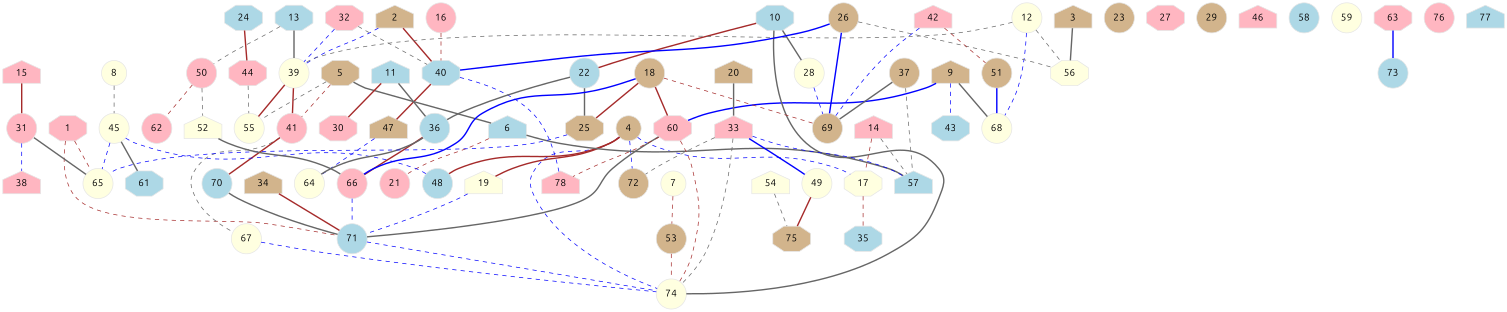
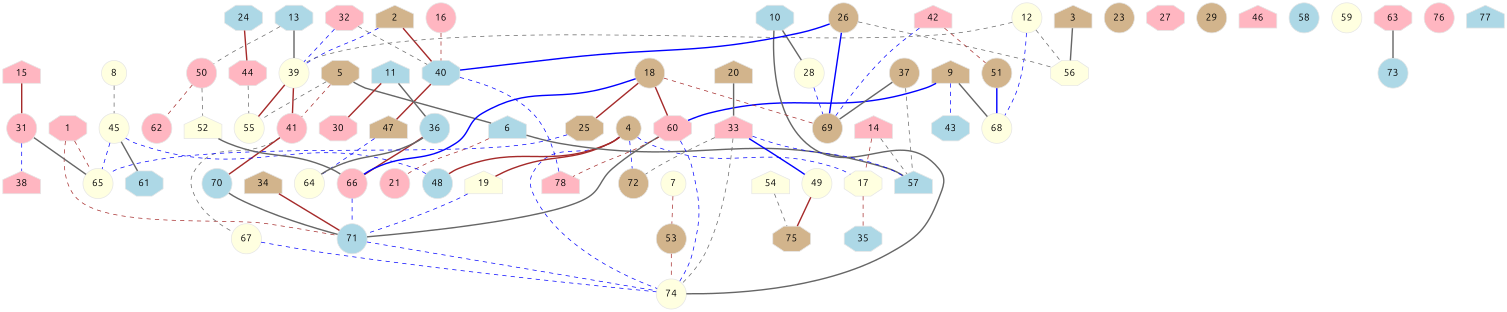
edge "63" -- "73": color blue -> gray40
node "22": removed
edge "60" -- "74": color brown -> blue
